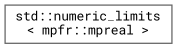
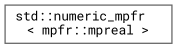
node "std::numeric_limits < mpfr::mpreal >": label "std::numeric_limits < mpfr::mpreal >" -> "std::numeric_mpfr < mpfr::mpreal >"
